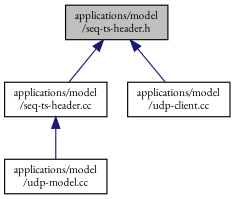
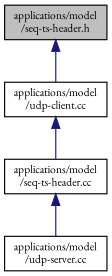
edge "applications/model /seq-ts-header.cc" -> "applications/model /seq-ts-header.h": now "applications/model /seq-ts-header.cc" -> "applications/model /udp-client.cc"
node "applications/model /udp-model.cc": label "applications/model /udp-model.cc" -> "applications/model /udp-server.cc"
